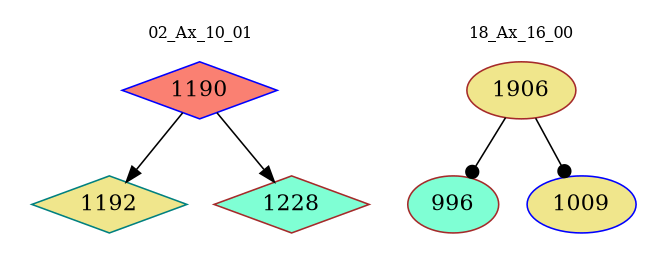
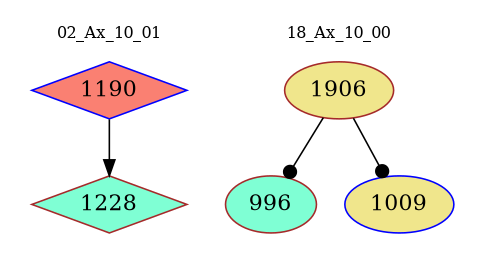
cluster "18_Ax_16_00": label "18_Ax_16_00" -> "18_Ax_10_00"
node "1192": removed
